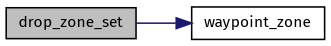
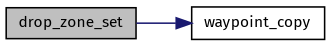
node "waypoint_zone": label "waypoint_zone" -> "waypoint_copy"
